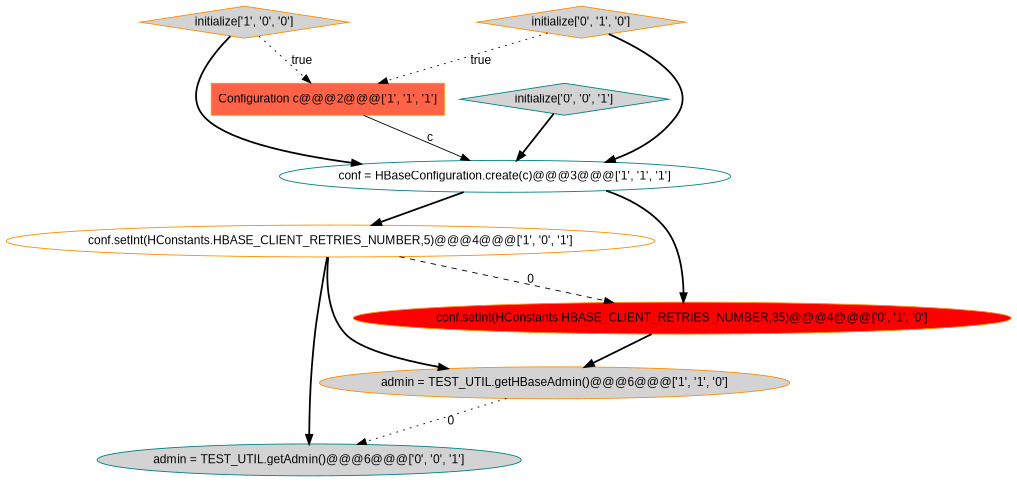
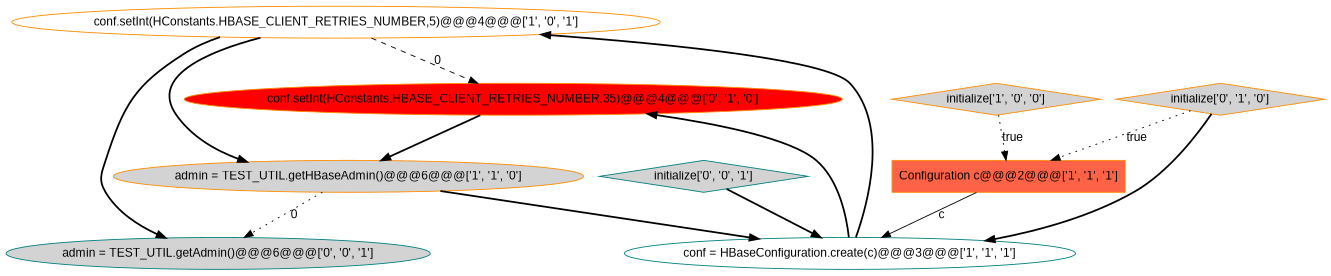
edge "initialize['1', '0', '0']" -> "conf = HBaseConfiguration.create(c)@@@3@@@['1', '1', '1']": now "admin = TEST_UTIL.getHBaseAdmin()@@@6@@@['1', '1', '0']" -> "conf = HBaseConfiguration.create(c)@@@3@@@['1', '1', '1']"
